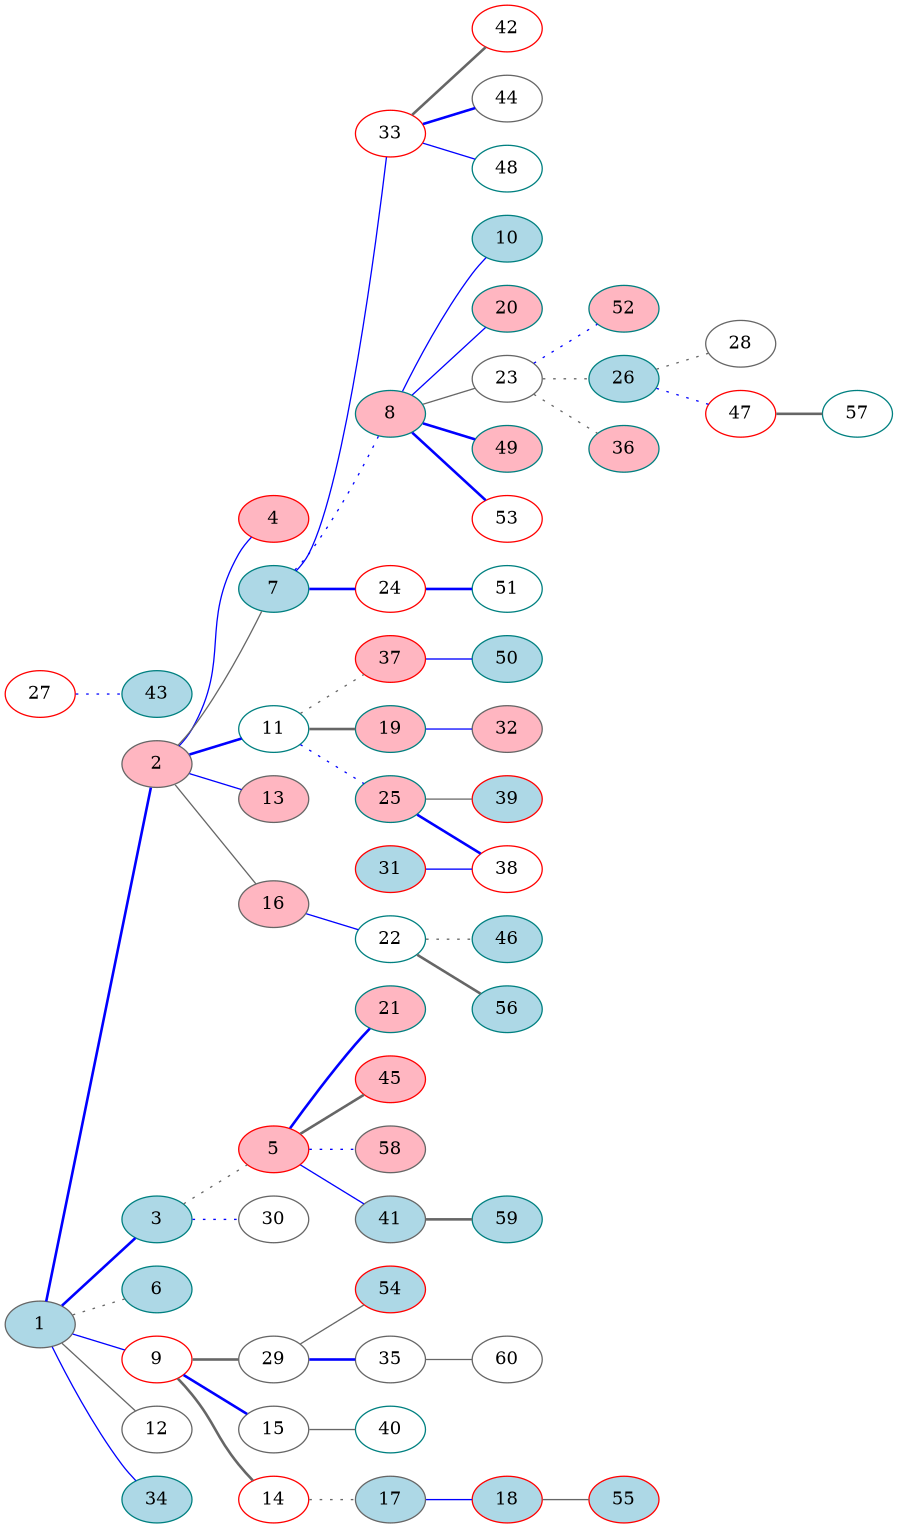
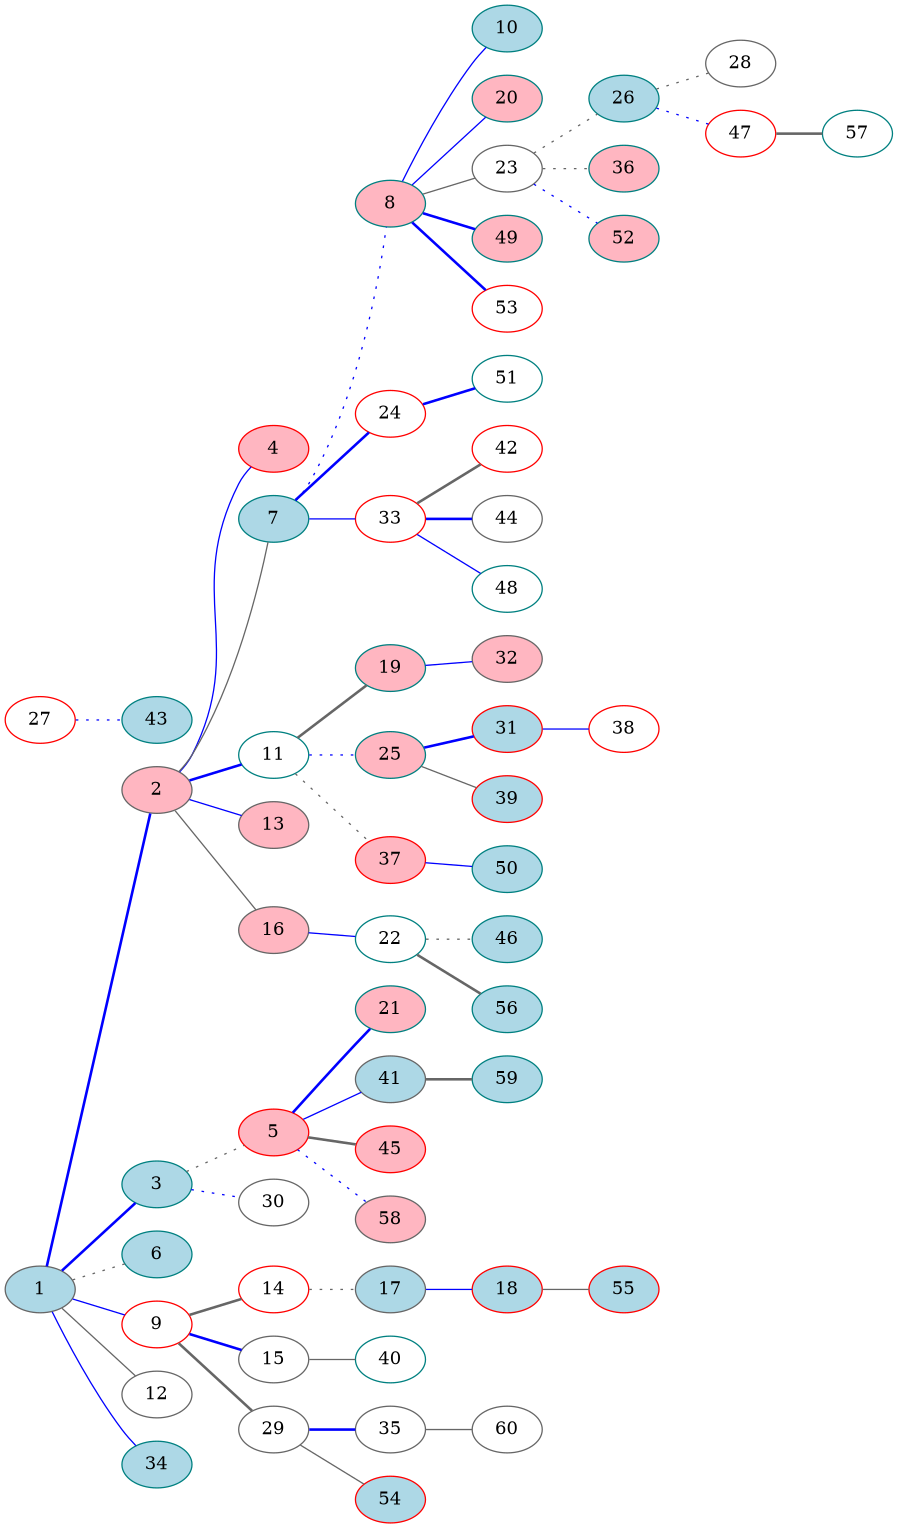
edge "25" -- "38": now "25" -- "31"
